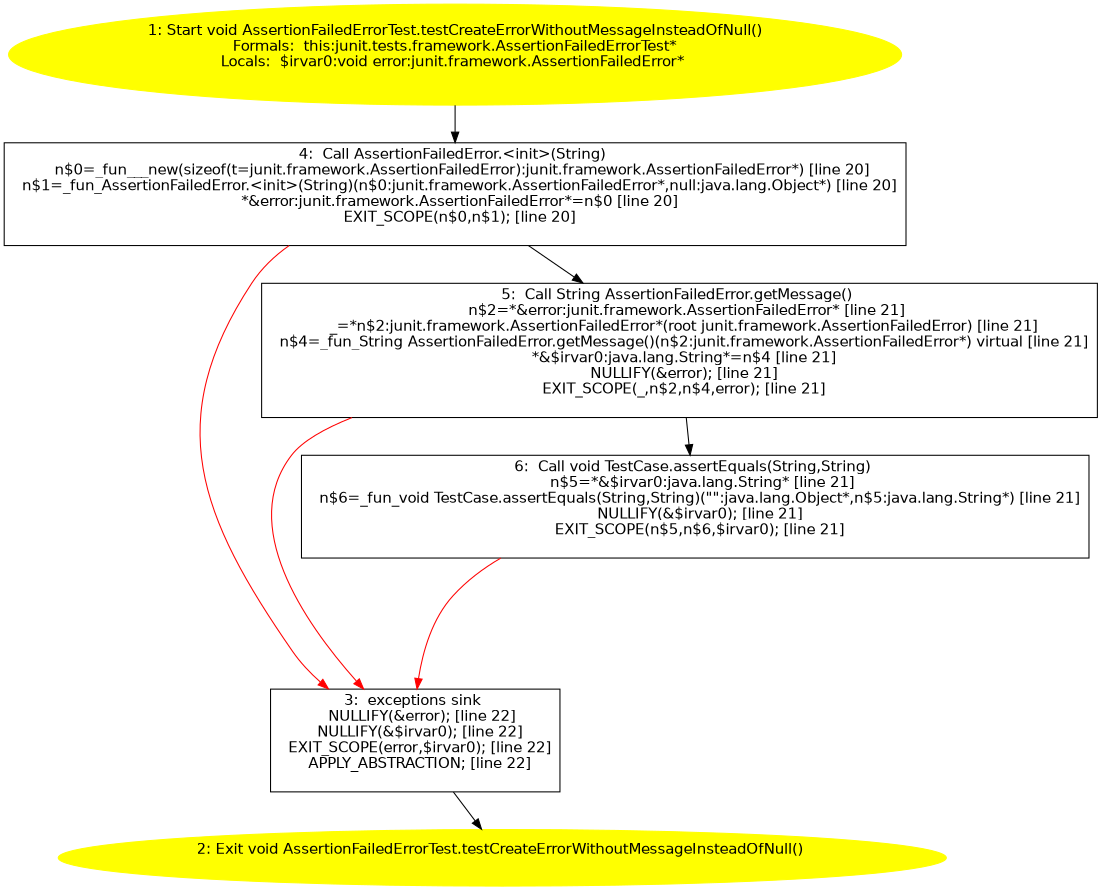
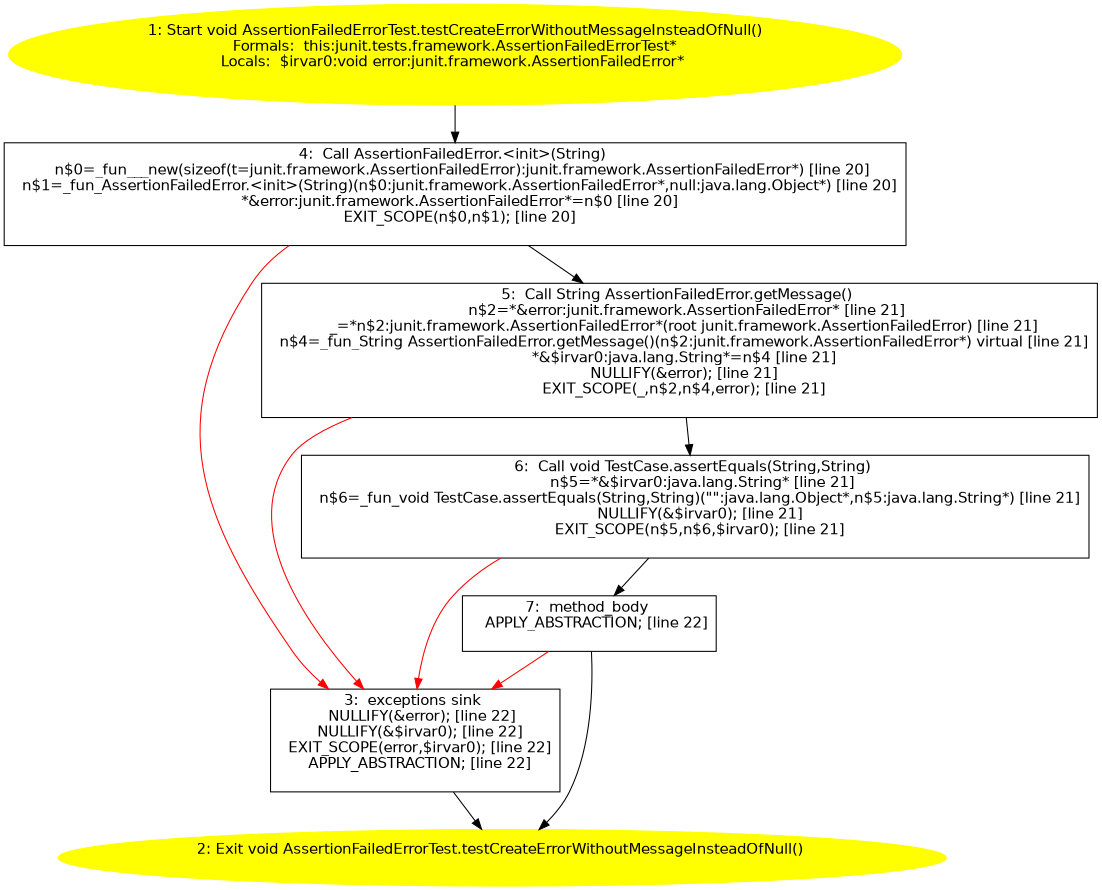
node "7:  method_body APPLY_ABSTRACTION; [line 22]": added
